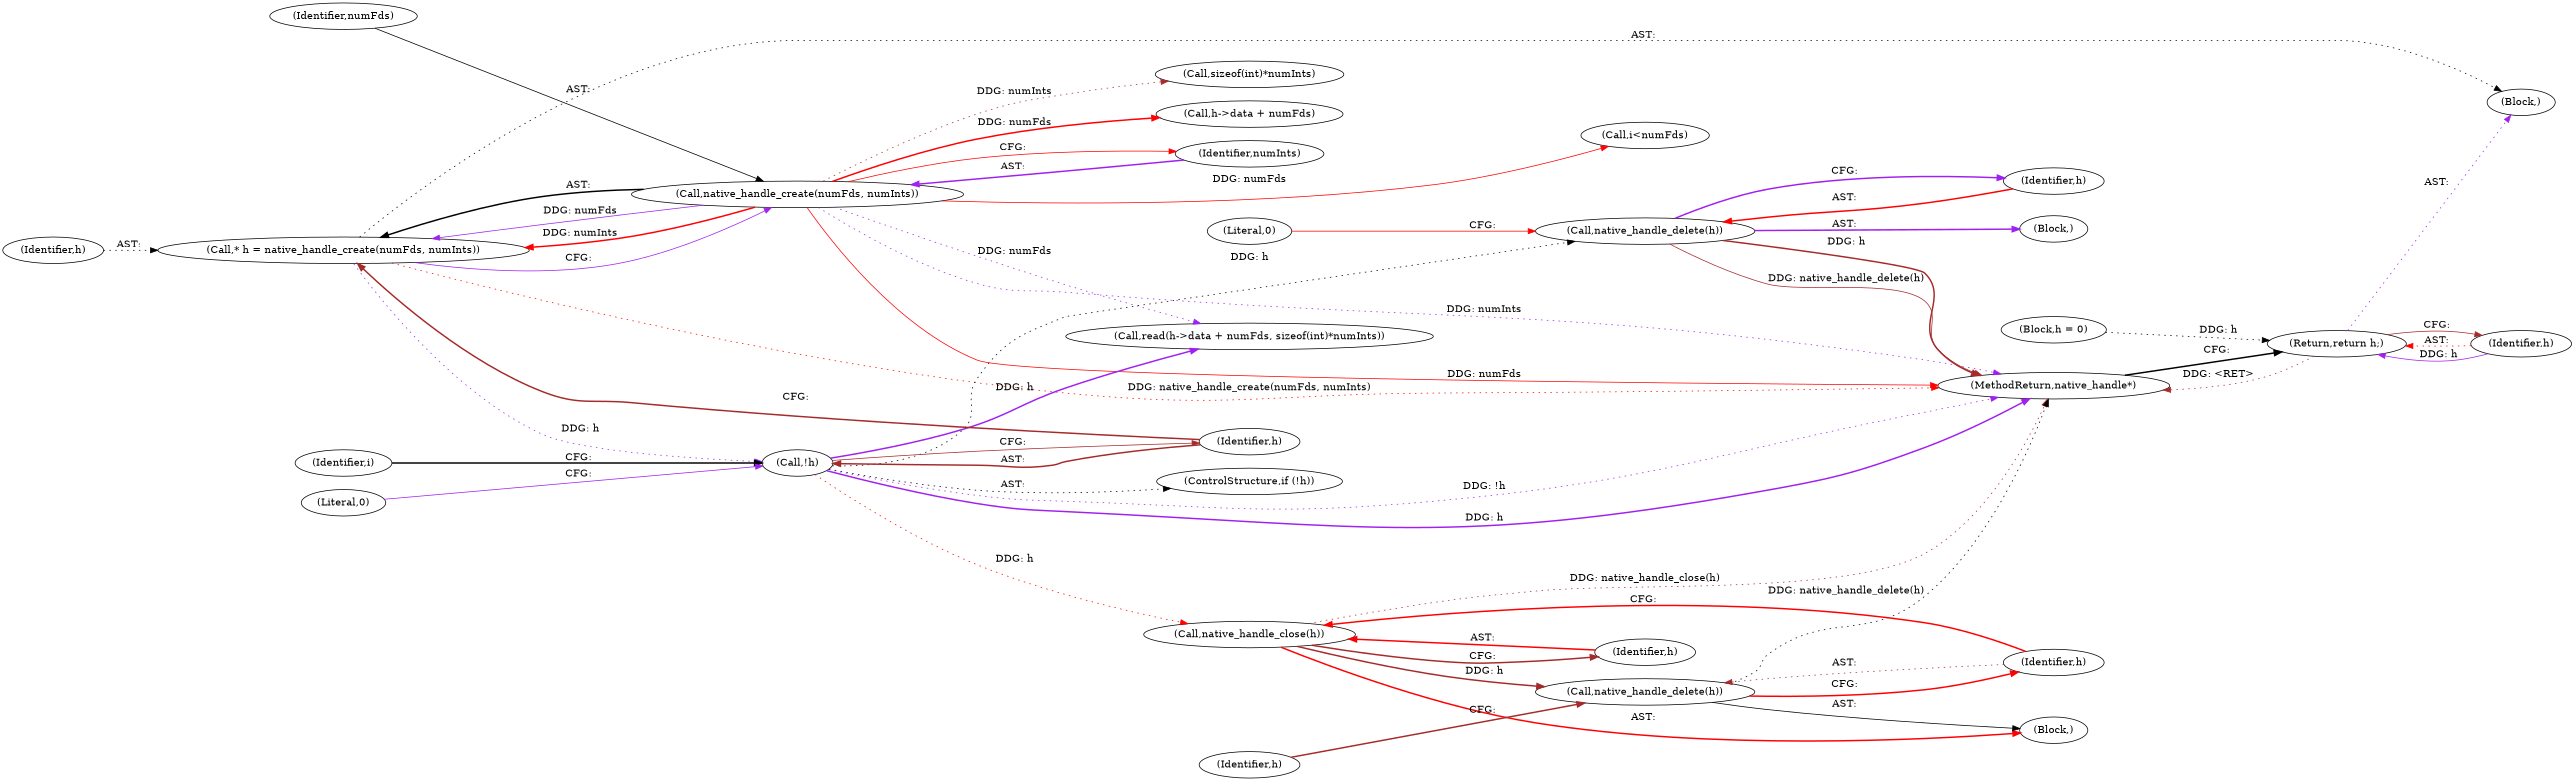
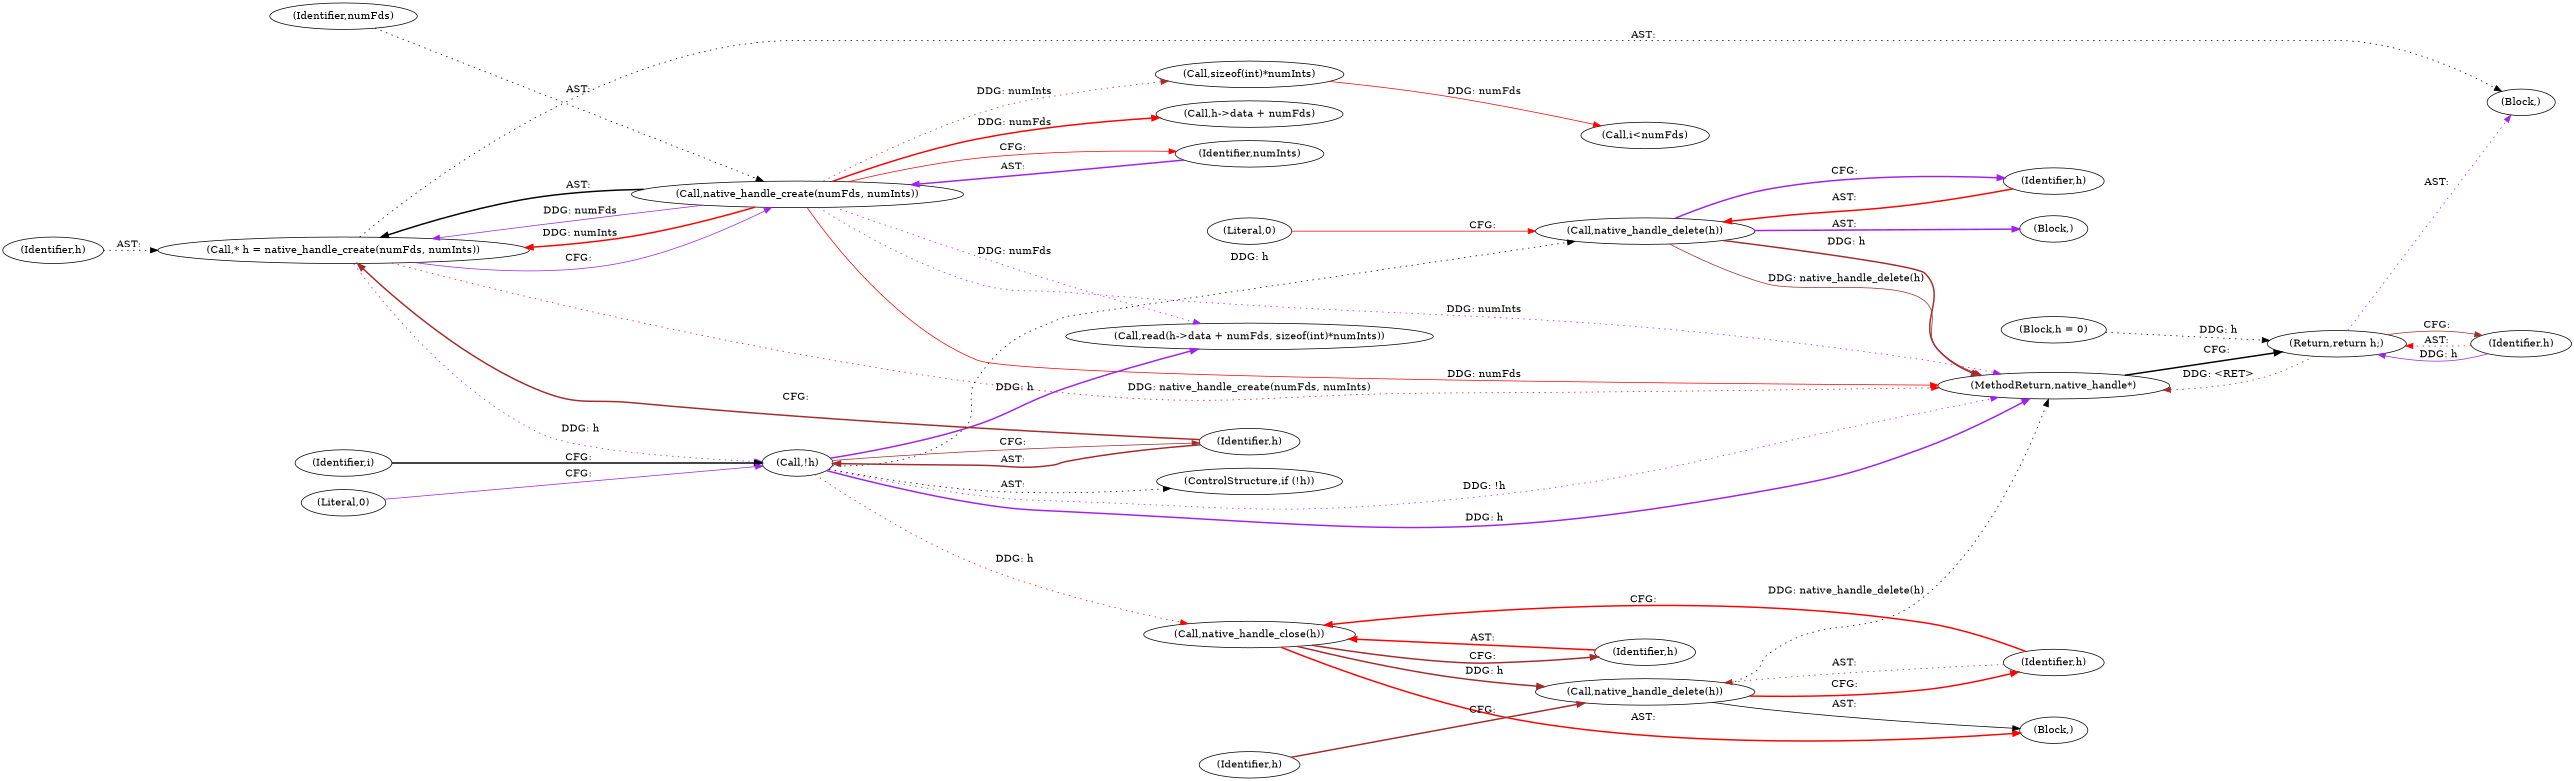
edge "(Identifier,numFds)" -> "(Call,native_handle_create(numFds, numInts))": style solid -> dotted
edge "(Call,native_handle_create(numFds, numInts))" -> "(Call,i<numFds)": now "(Call,sizeof(int)*numInts)" -> "(Call,i<numFds)"
edge "(Call,native_handle_close(h))" -> "(MethodReturn,native_handle*)": removed, label "DDG: native_handle_close(h)"
